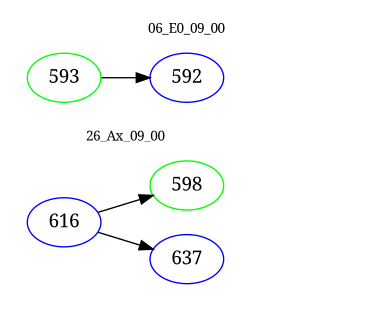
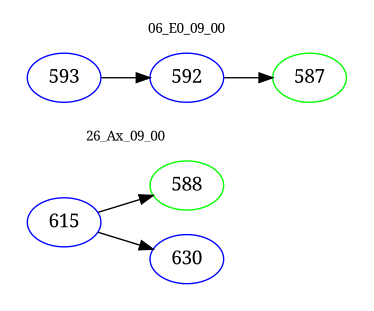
node "593": color green -> blue
node "587": added
node "598": label "598" -> "588"
node "616": label "616" -> "615"
node "637": label "637" -> "630"
